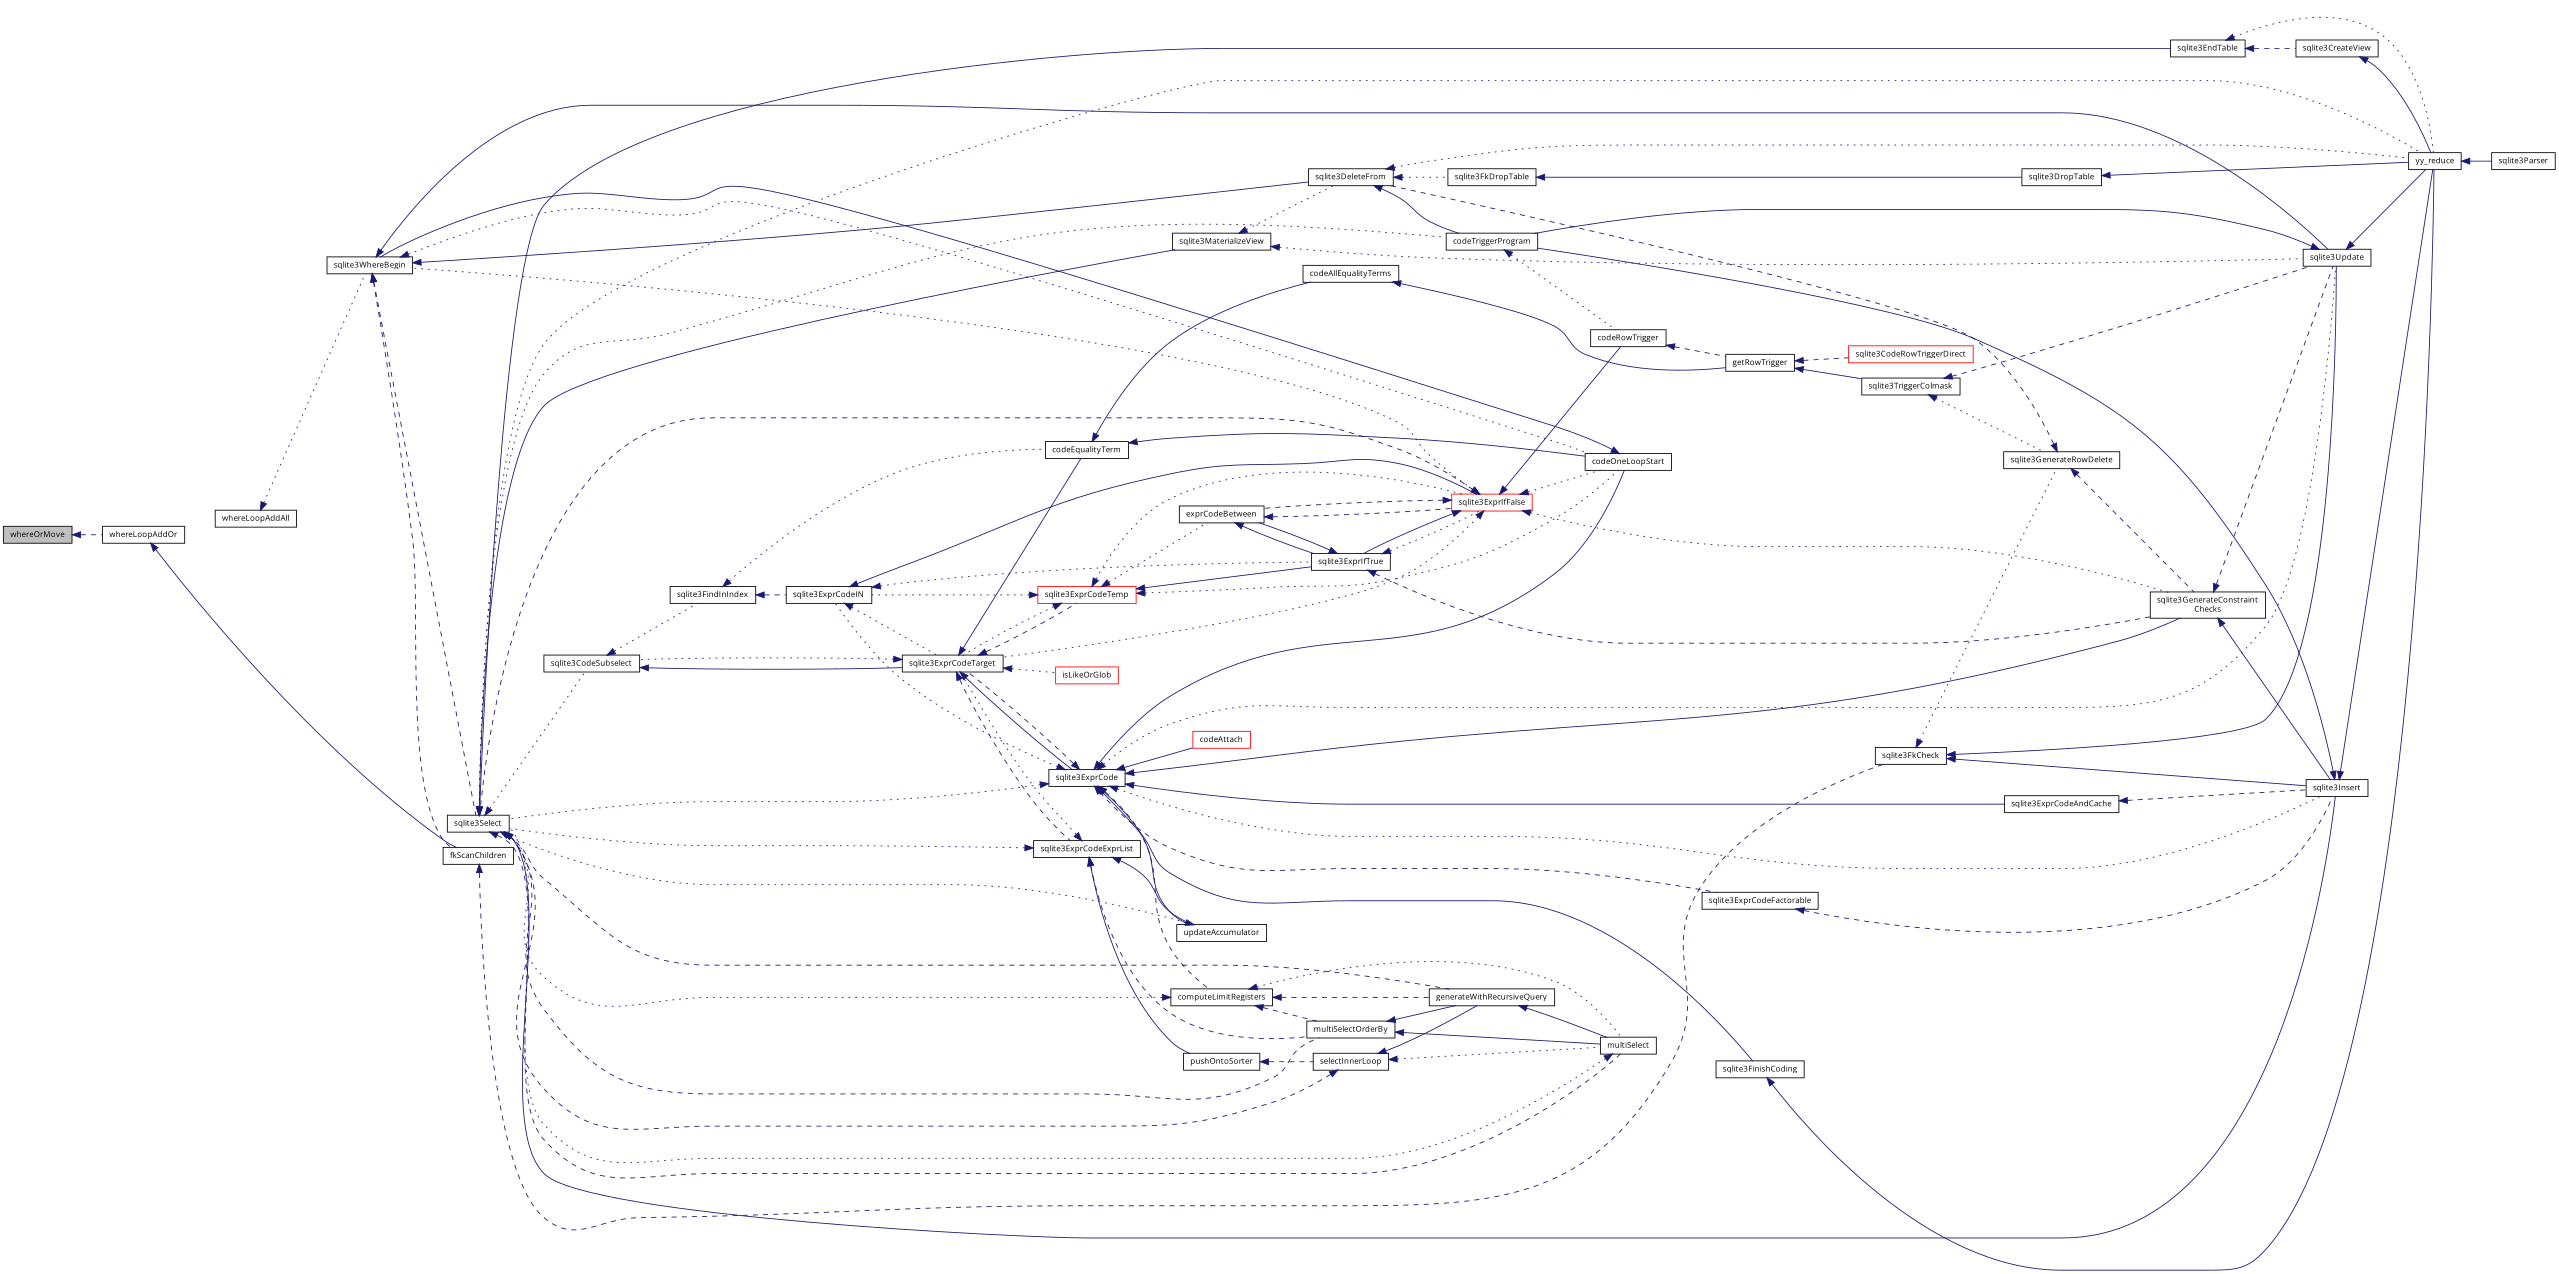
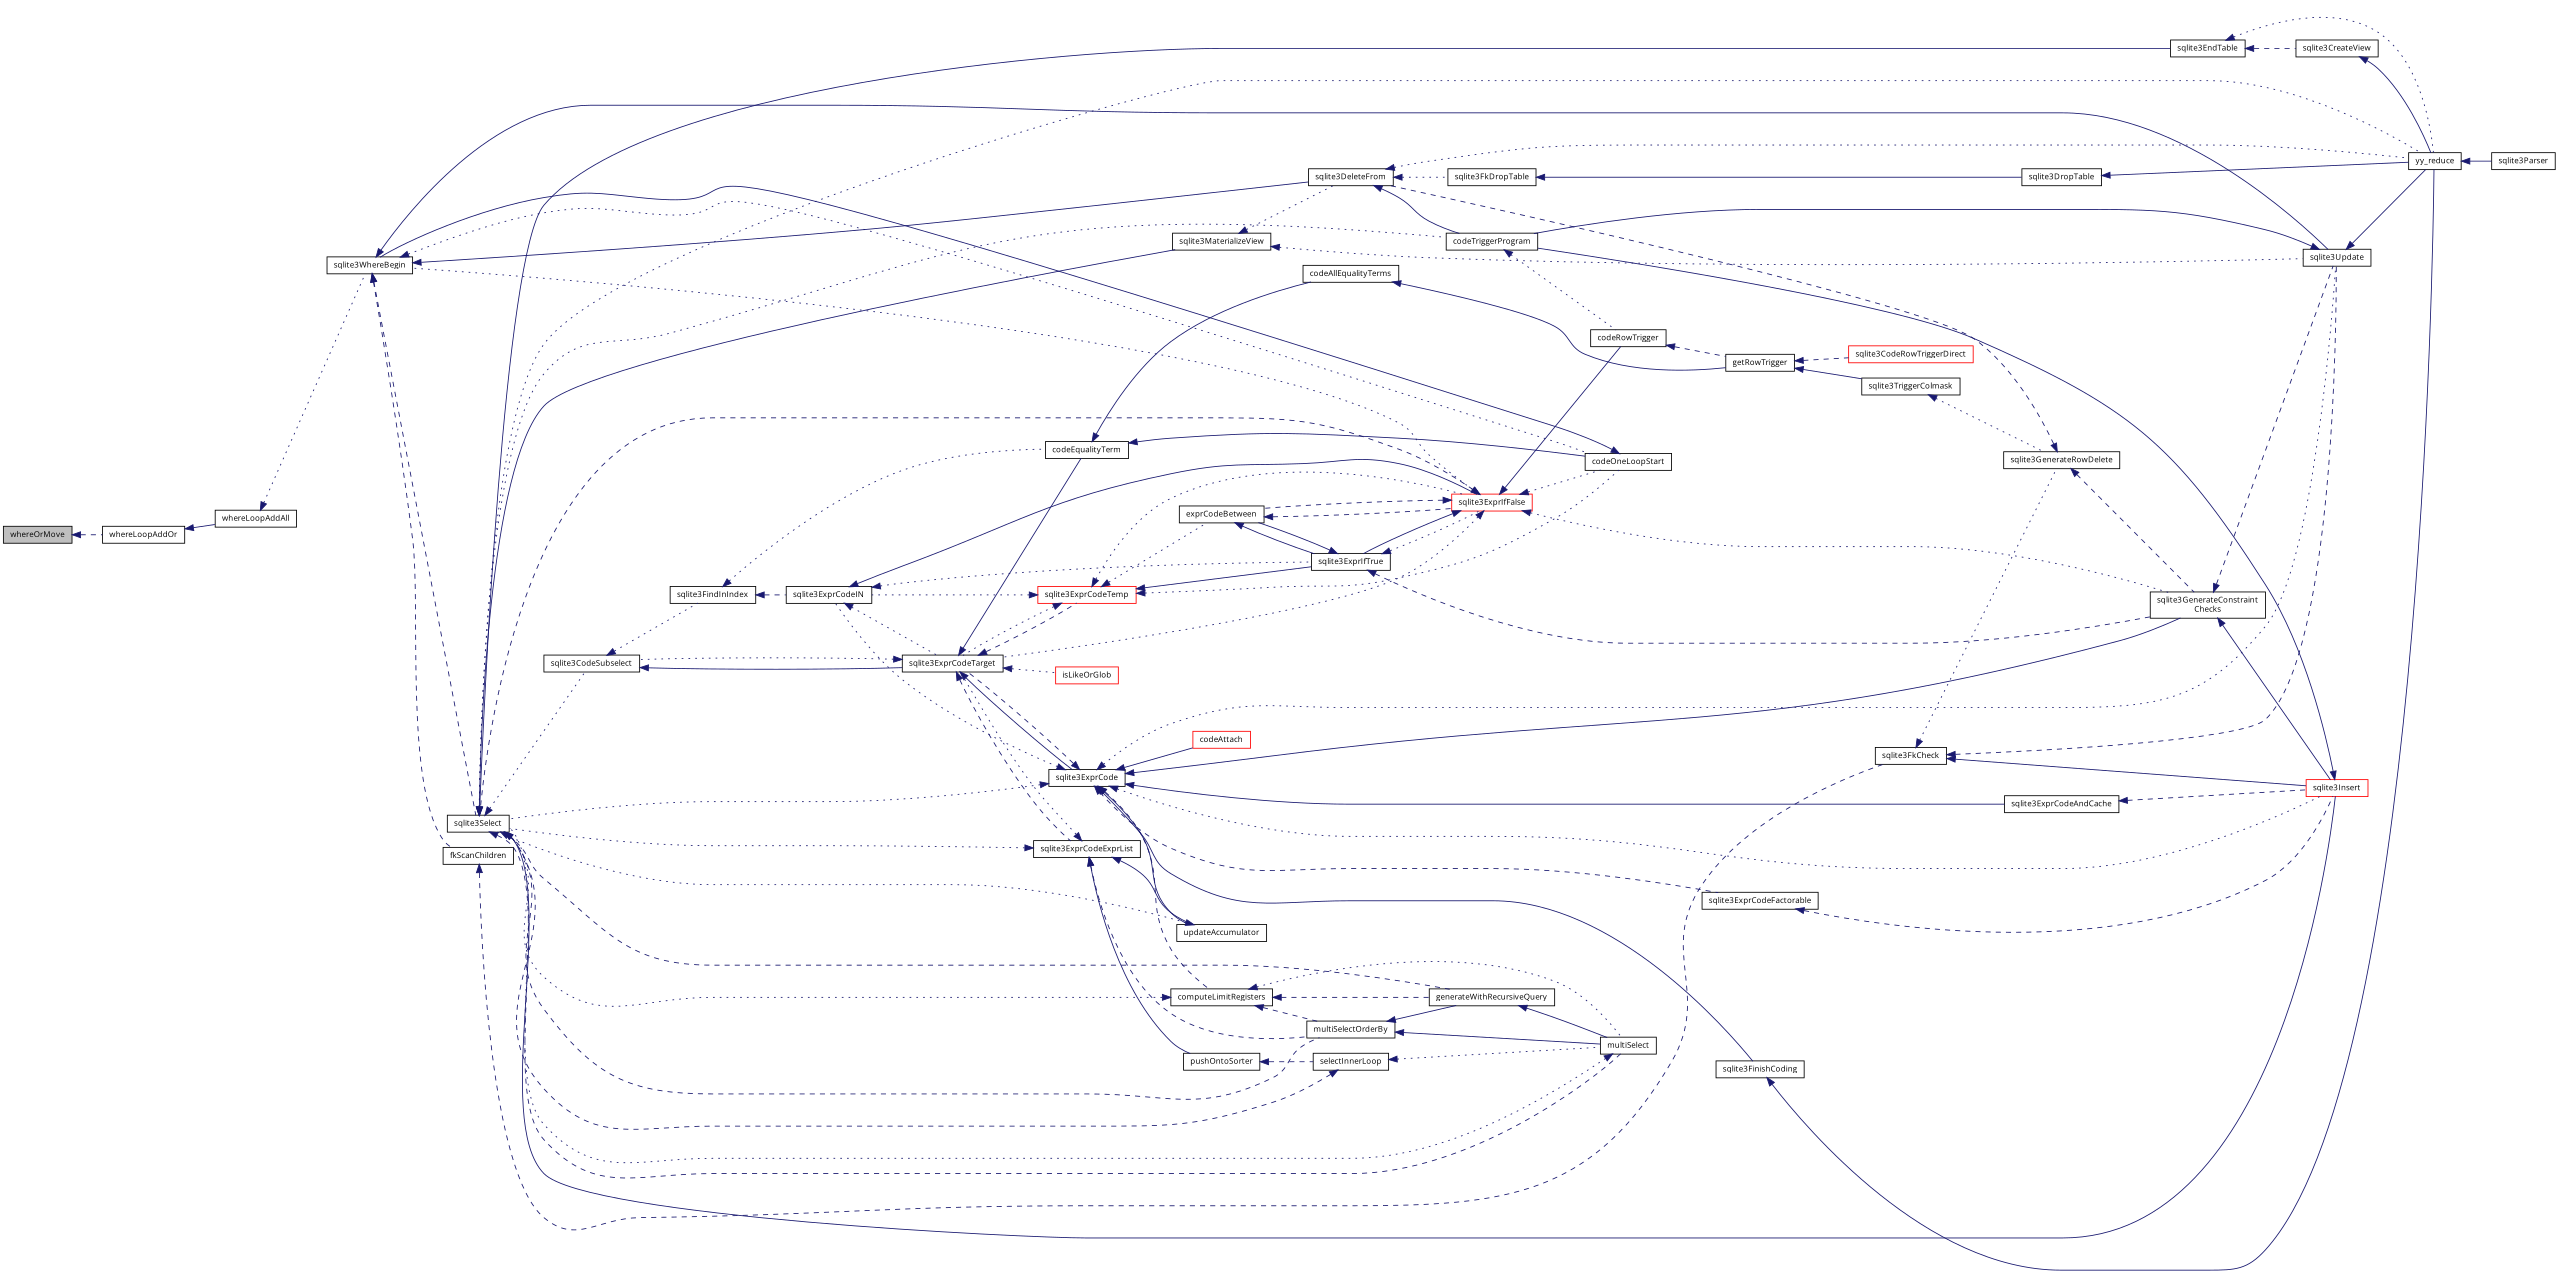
edge "sqlite3Update" -> "sqlite3TriggerColmask": removed
edge "yy_reduce" -> "sqlite3Insert": removed
edge "codeOneLoopStart" -> "sqlite3ExprCode": removed
edge "sqlite3Update" -> "sqlite3FkCheck": style solid -> dashed
edge "fkScanChildren" -> "whereLoopAddOr": now "whereLoopAddAll" -> "whereLoopAddOr"
node "sqlite3Insert": color black -> red
edge "generateWithRecursiveQuery" -> "selectInnerLoop": removed
